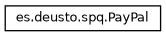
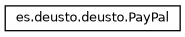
node "es.deusto.spq.PayPal": label "es.deusto.spq.PayPal" -> "es.deusto.deusto.PayPal"
